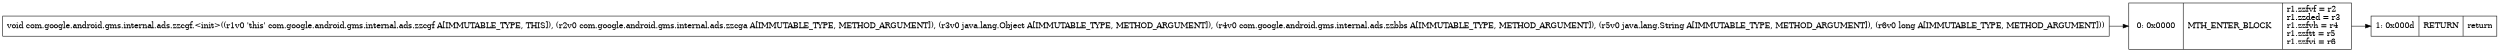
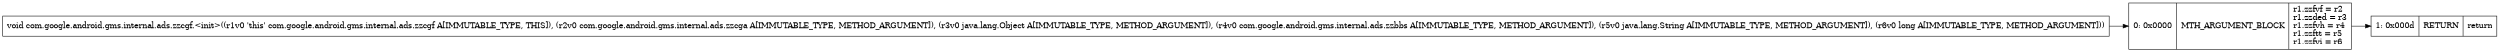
node "0: 0x0000": text "MTH_ENTER_BLOCK" -> "MTH_ARGUMENT_BLOCK"
